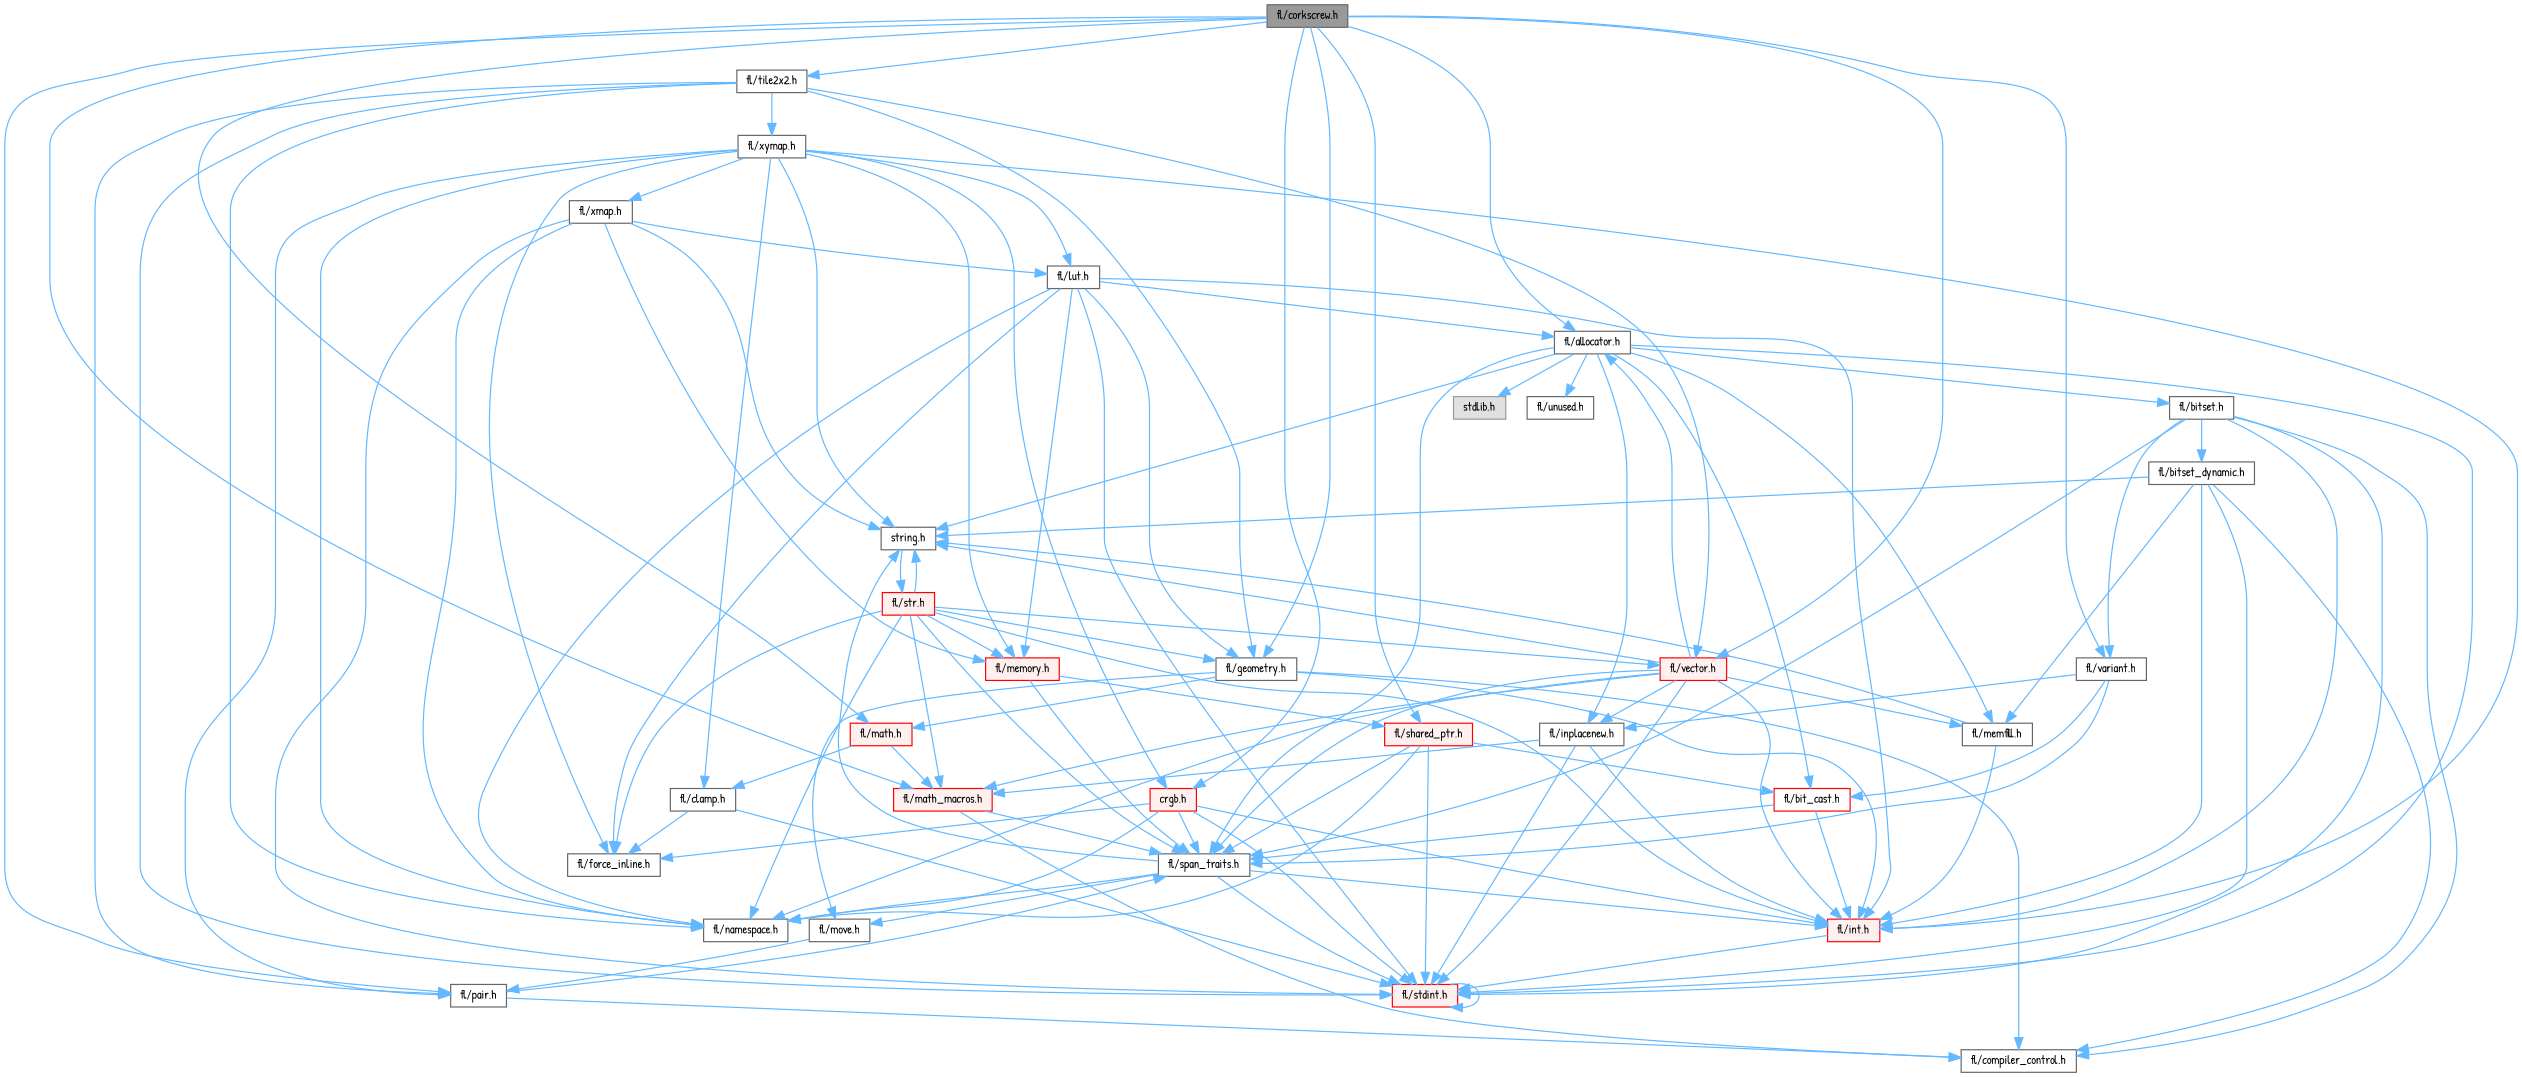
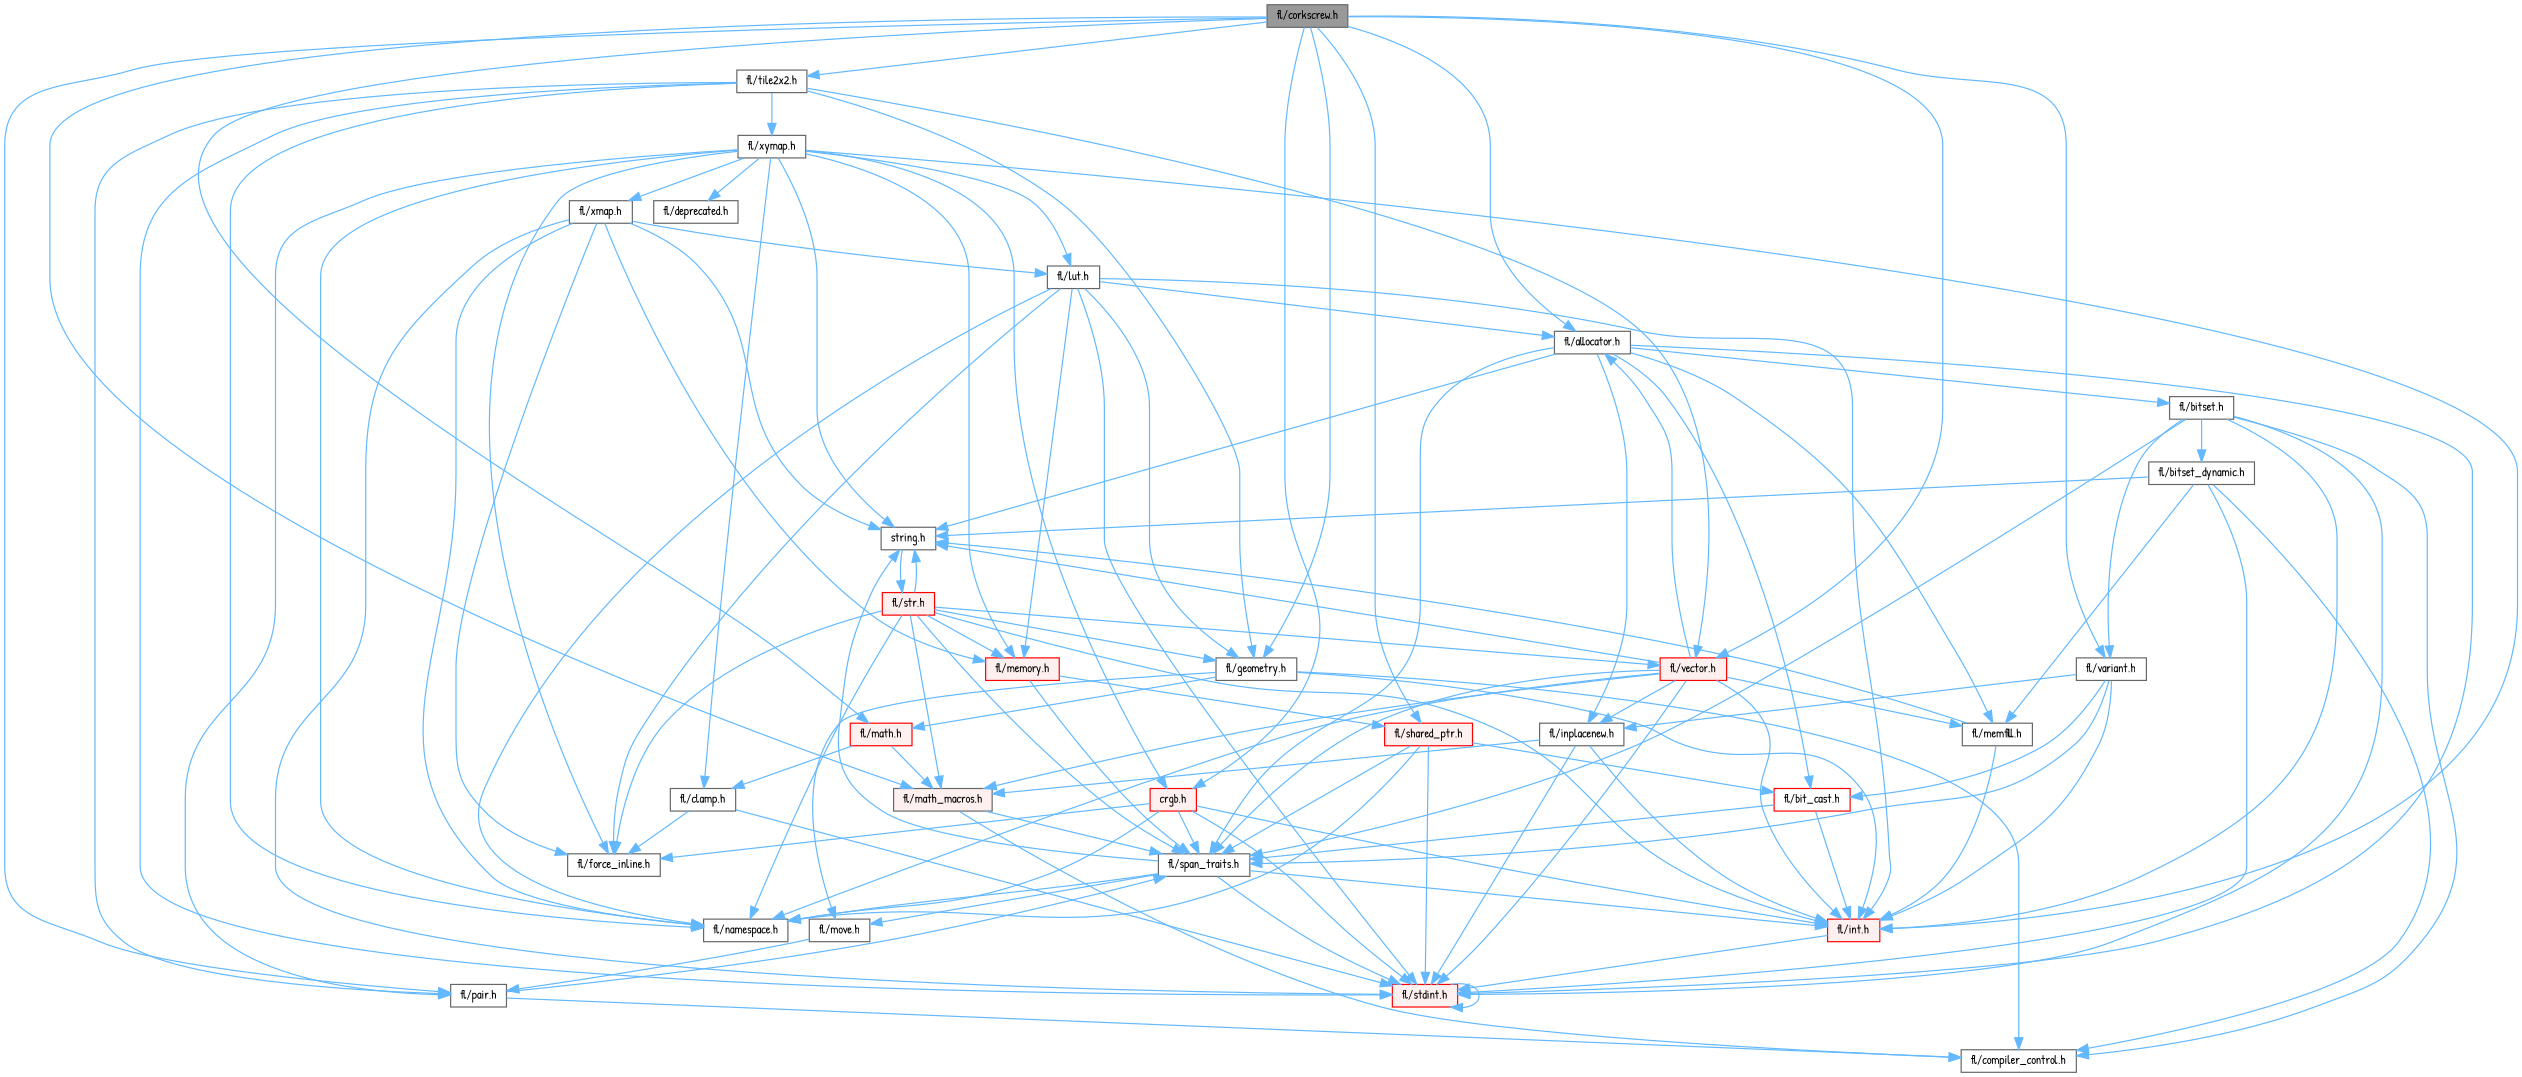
node "fl/deprecated.h": added
node "stdlib.h": removed
node "fl/unused.h": removed
edge "fl/xmap.h" -> "fl/force_inline.h": added
node "fl/math_macros.h": color red -> grey40
edge "fl/bitset_dynamic.h" -> "fl/int.h": now "fl/variant.h" -> "fl/int.h"
